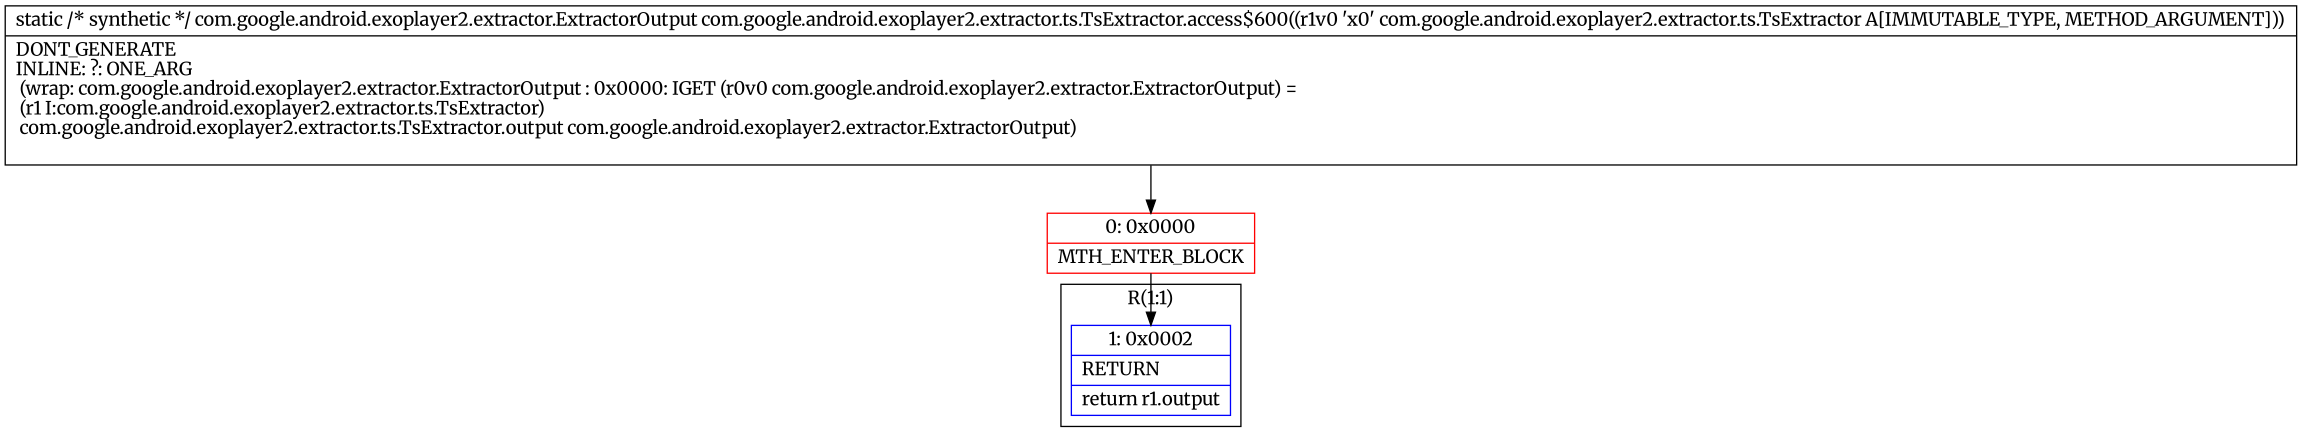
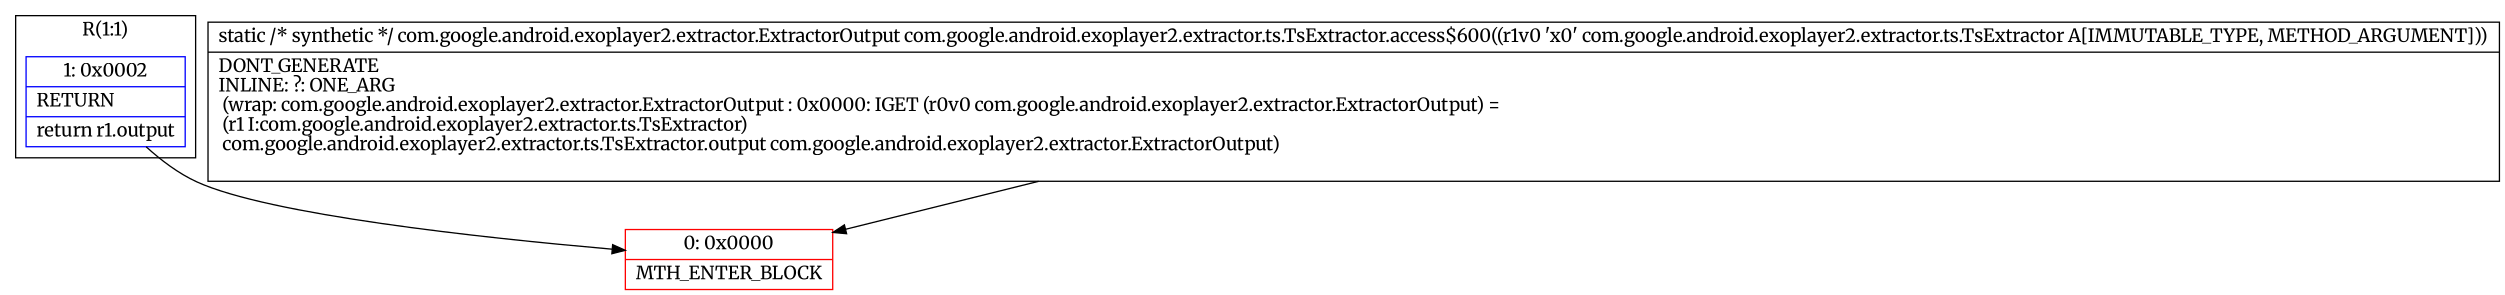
edge "0: 0x0000" -> "1: 0x0002": reversed
